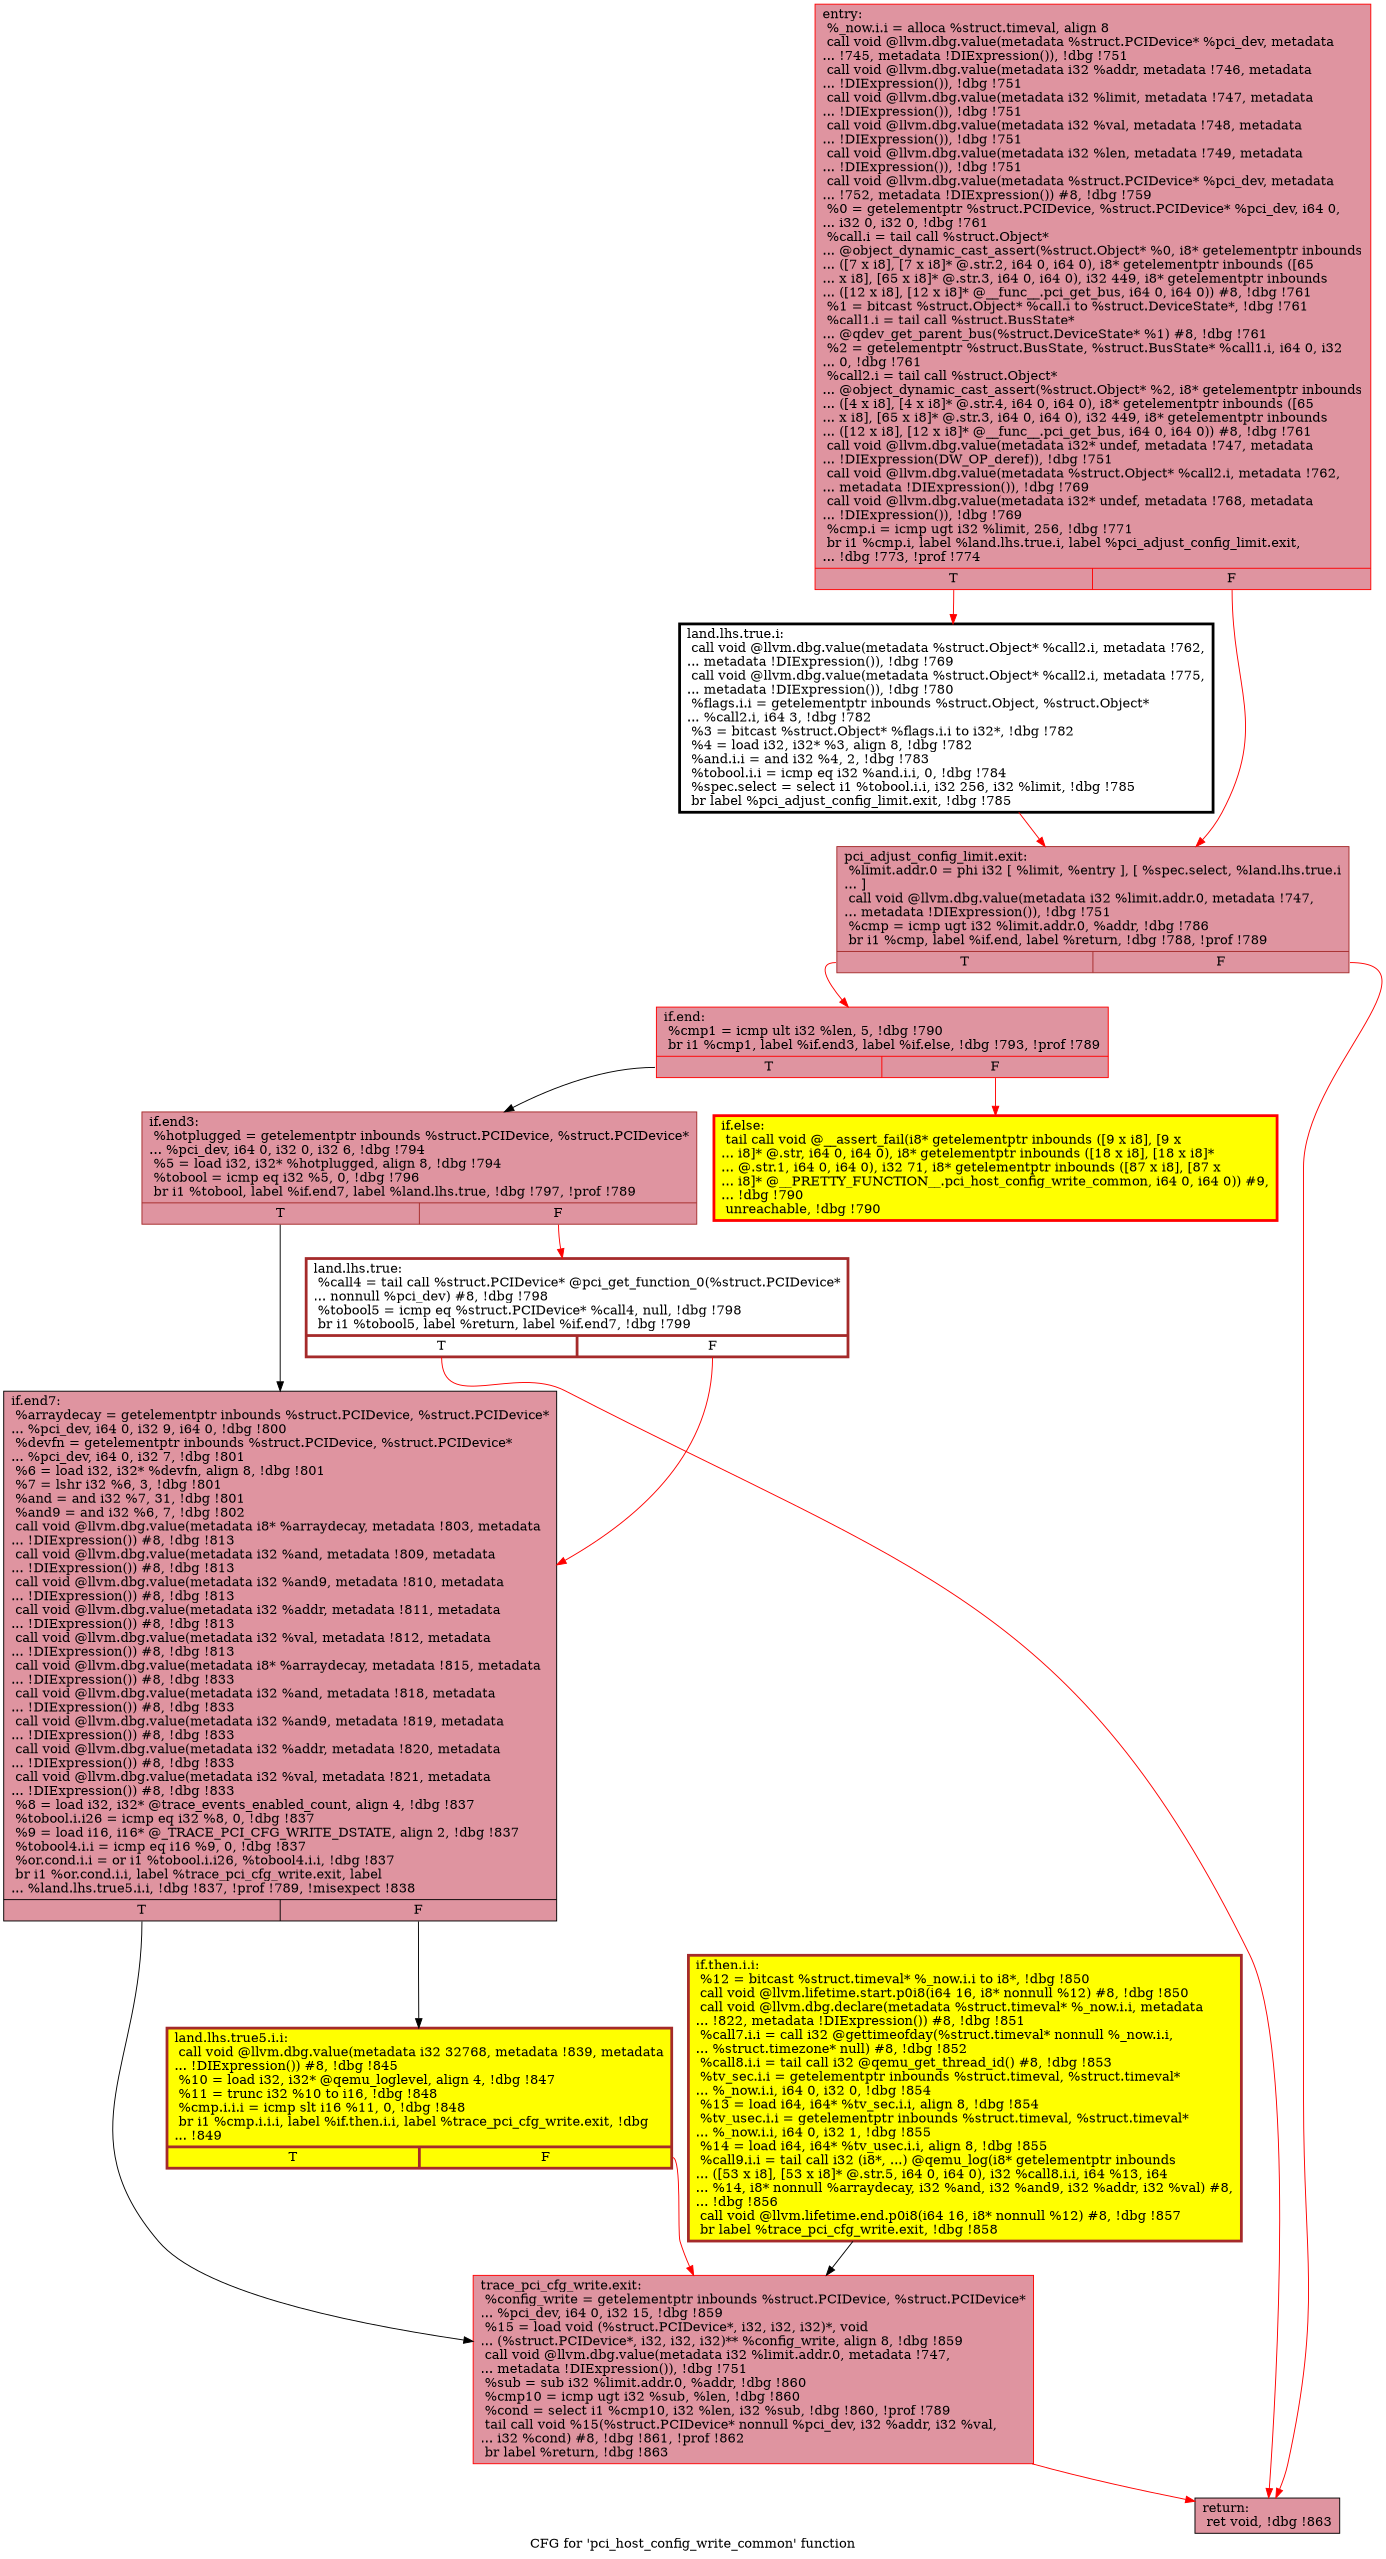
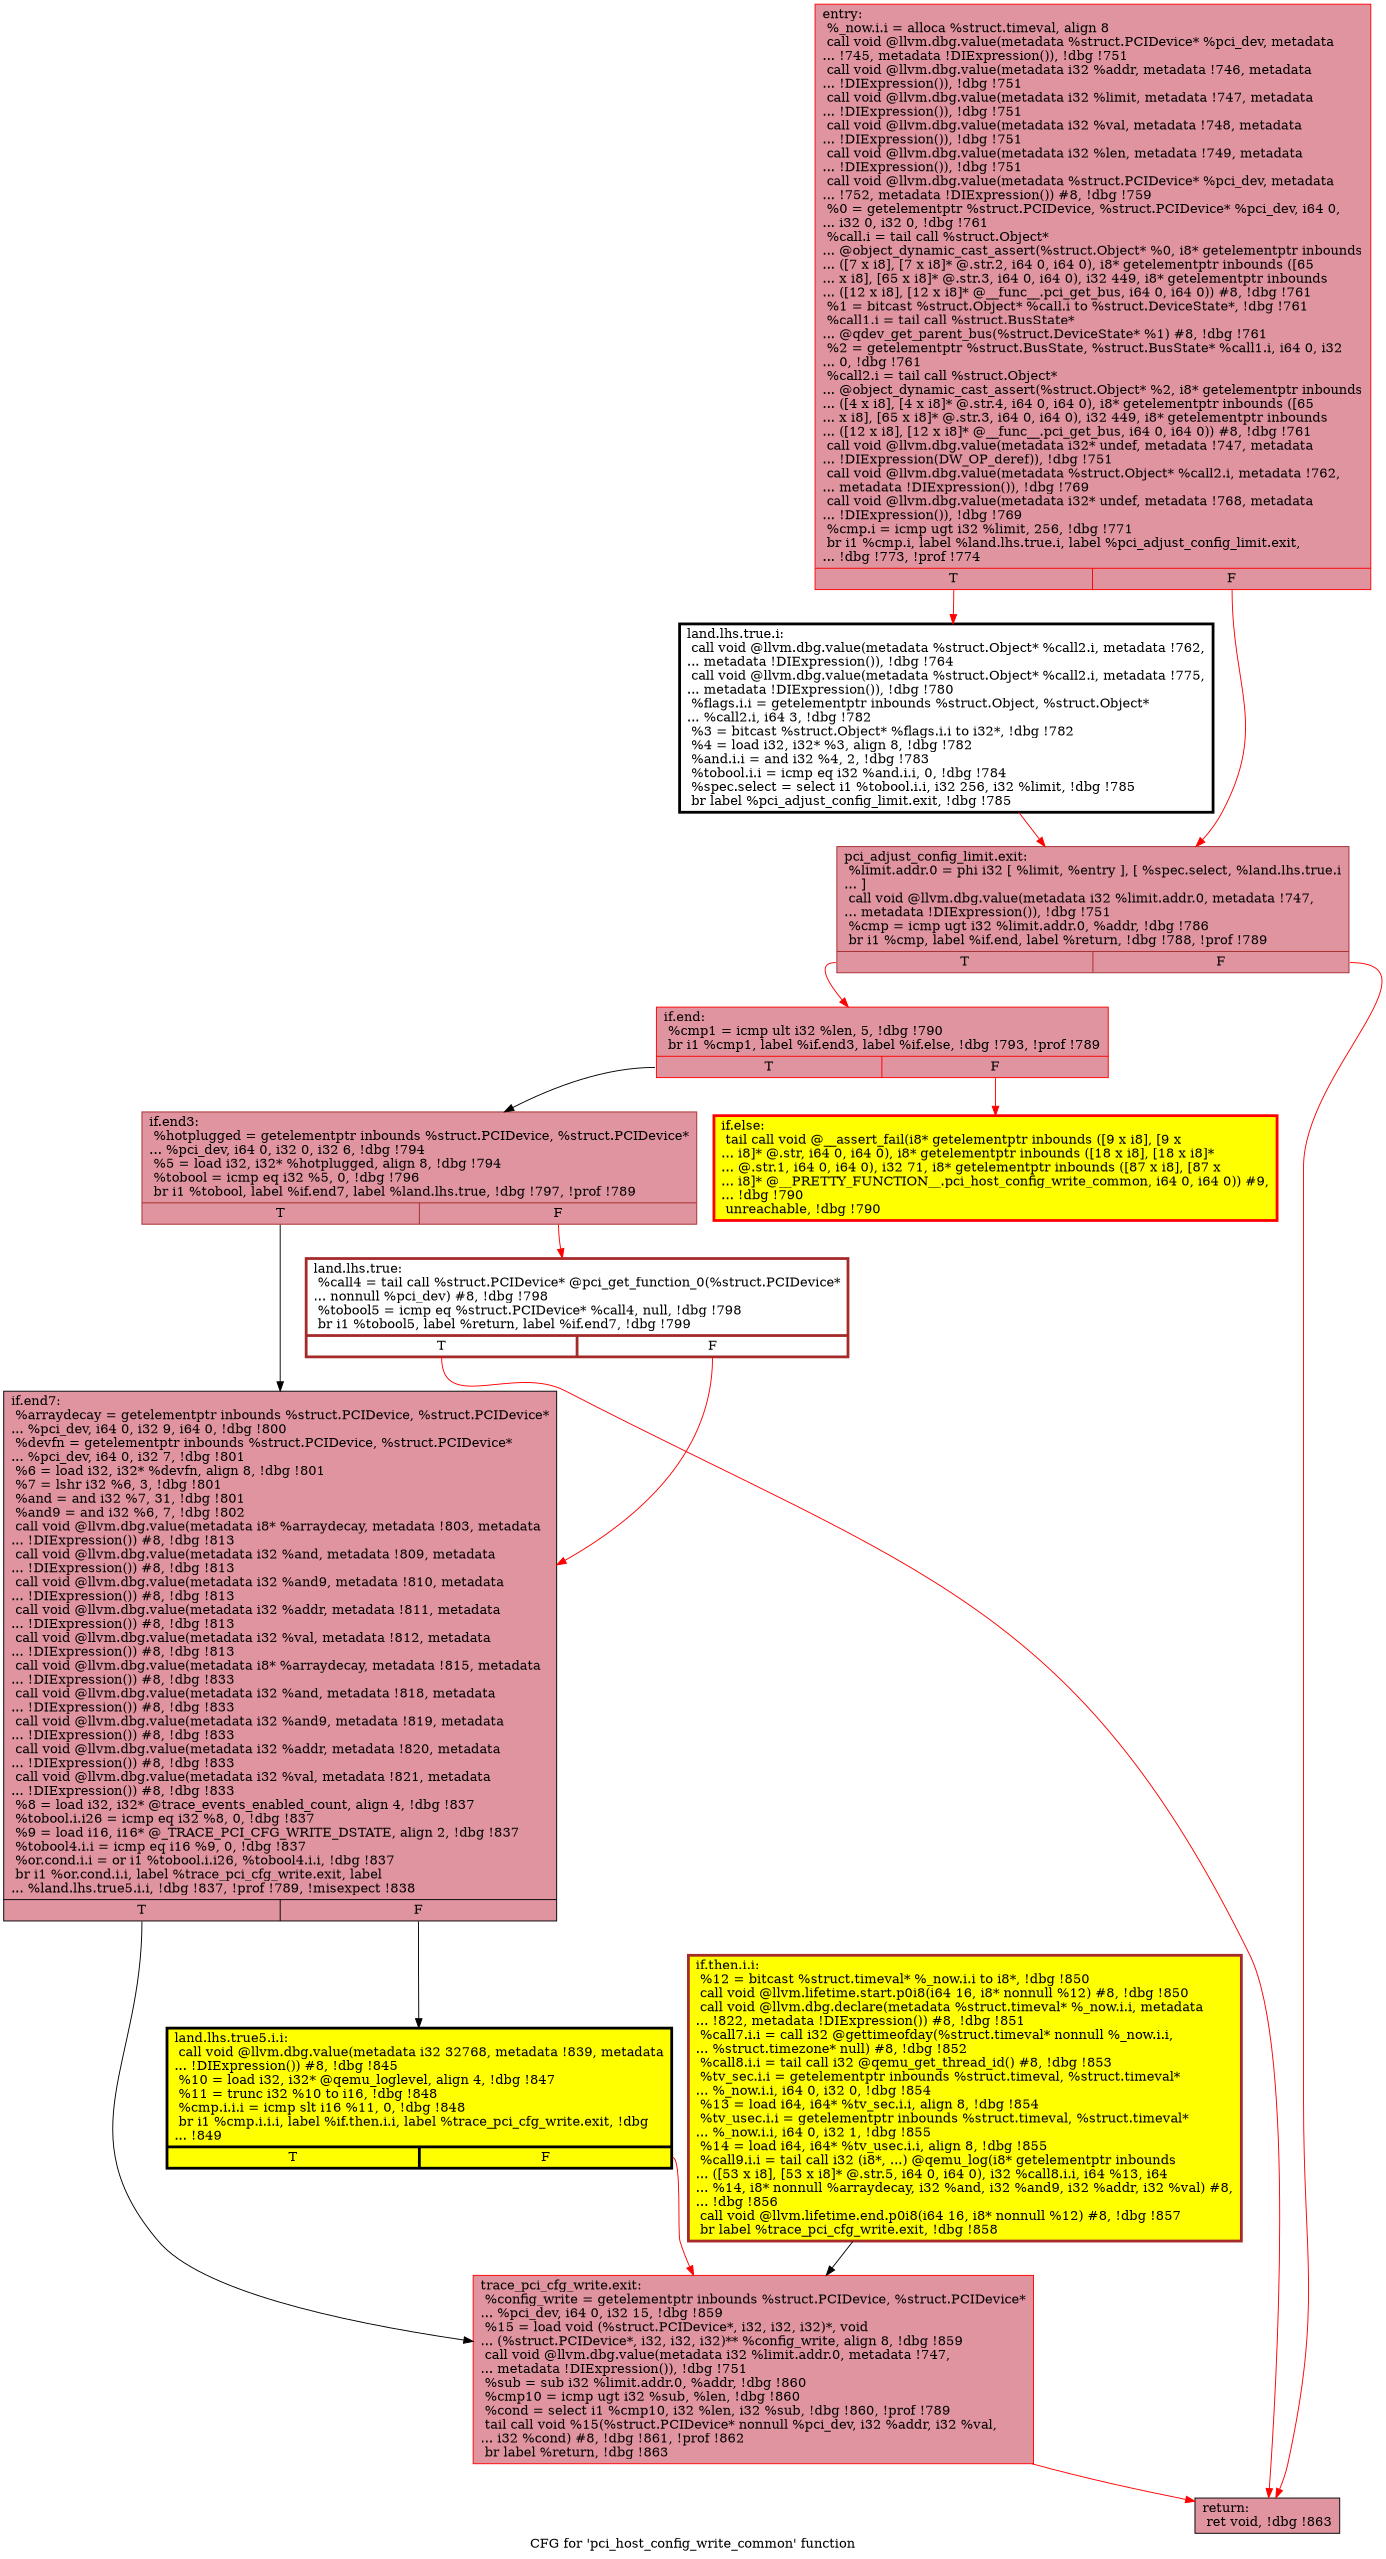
node "land.lhs.true.i:": text "... metadata !DIExpression()), !dbg !769" -> "... metadata !DIExpression()), !dbg !764"
node "land.lhs.true5.i.i:": color brown -> black
